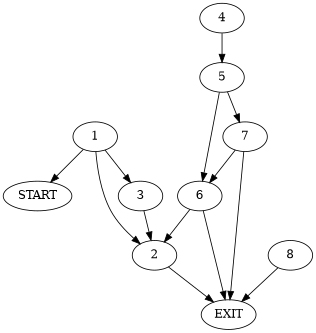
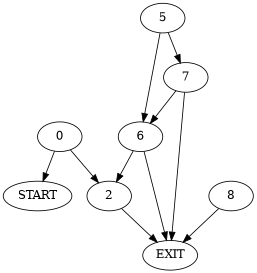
node "4": removed
node "1": label "1" -> "0"
node "3": removed
